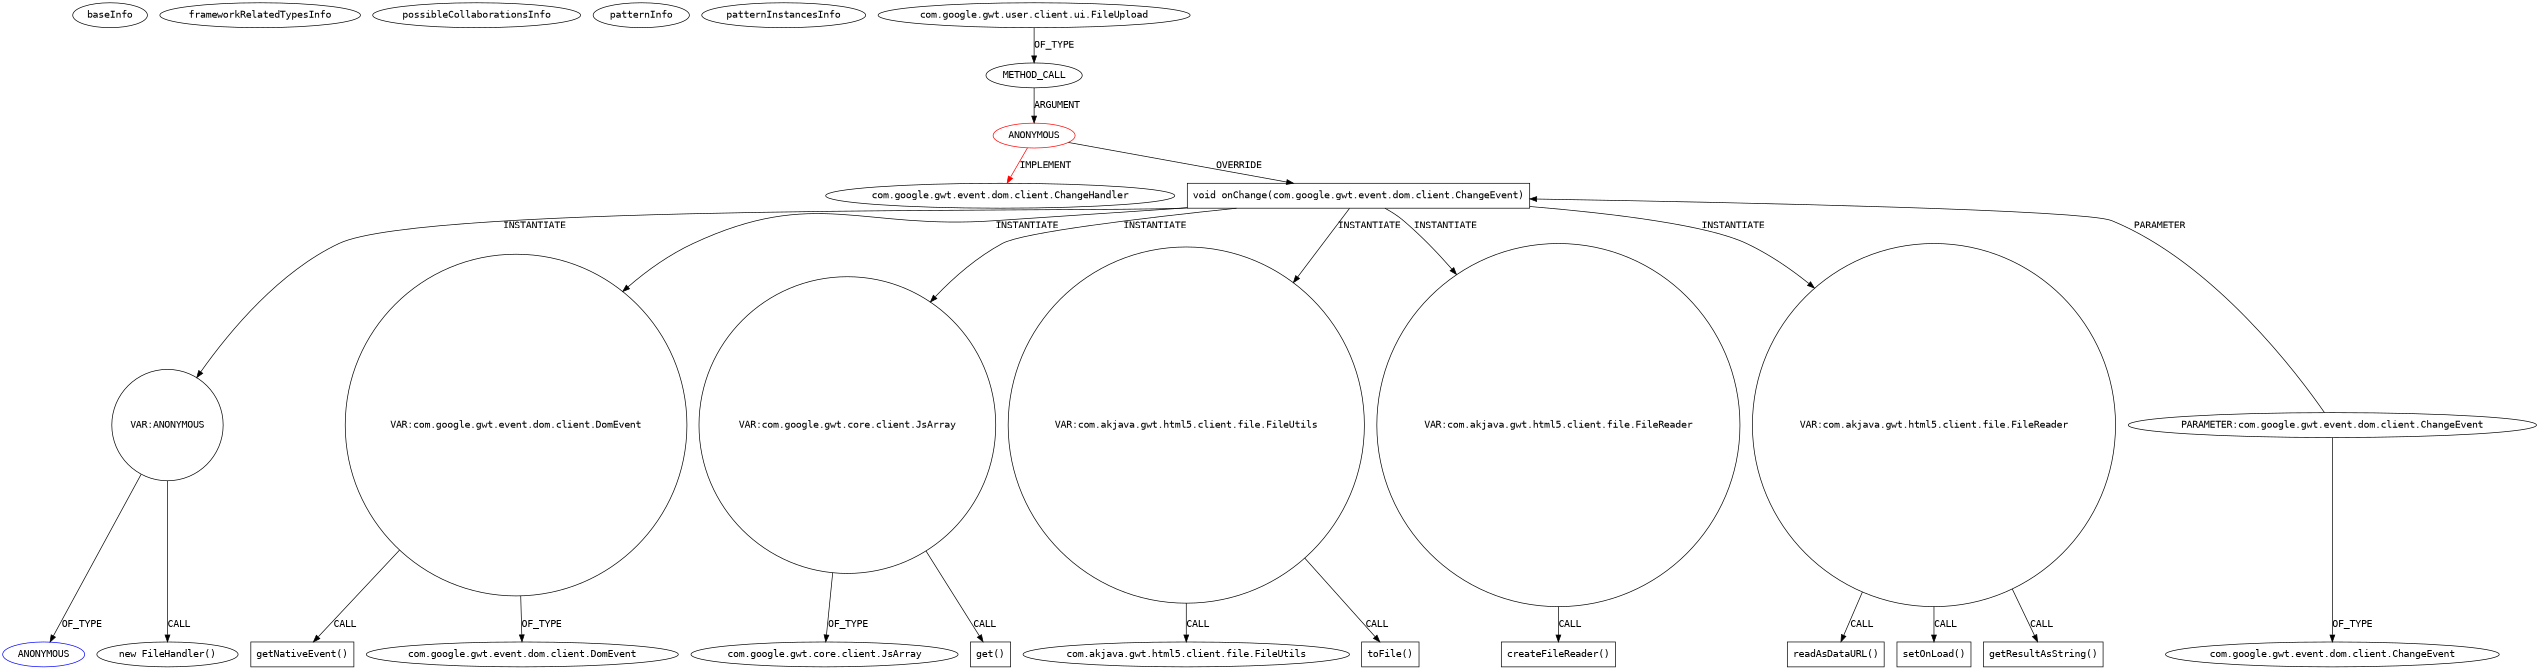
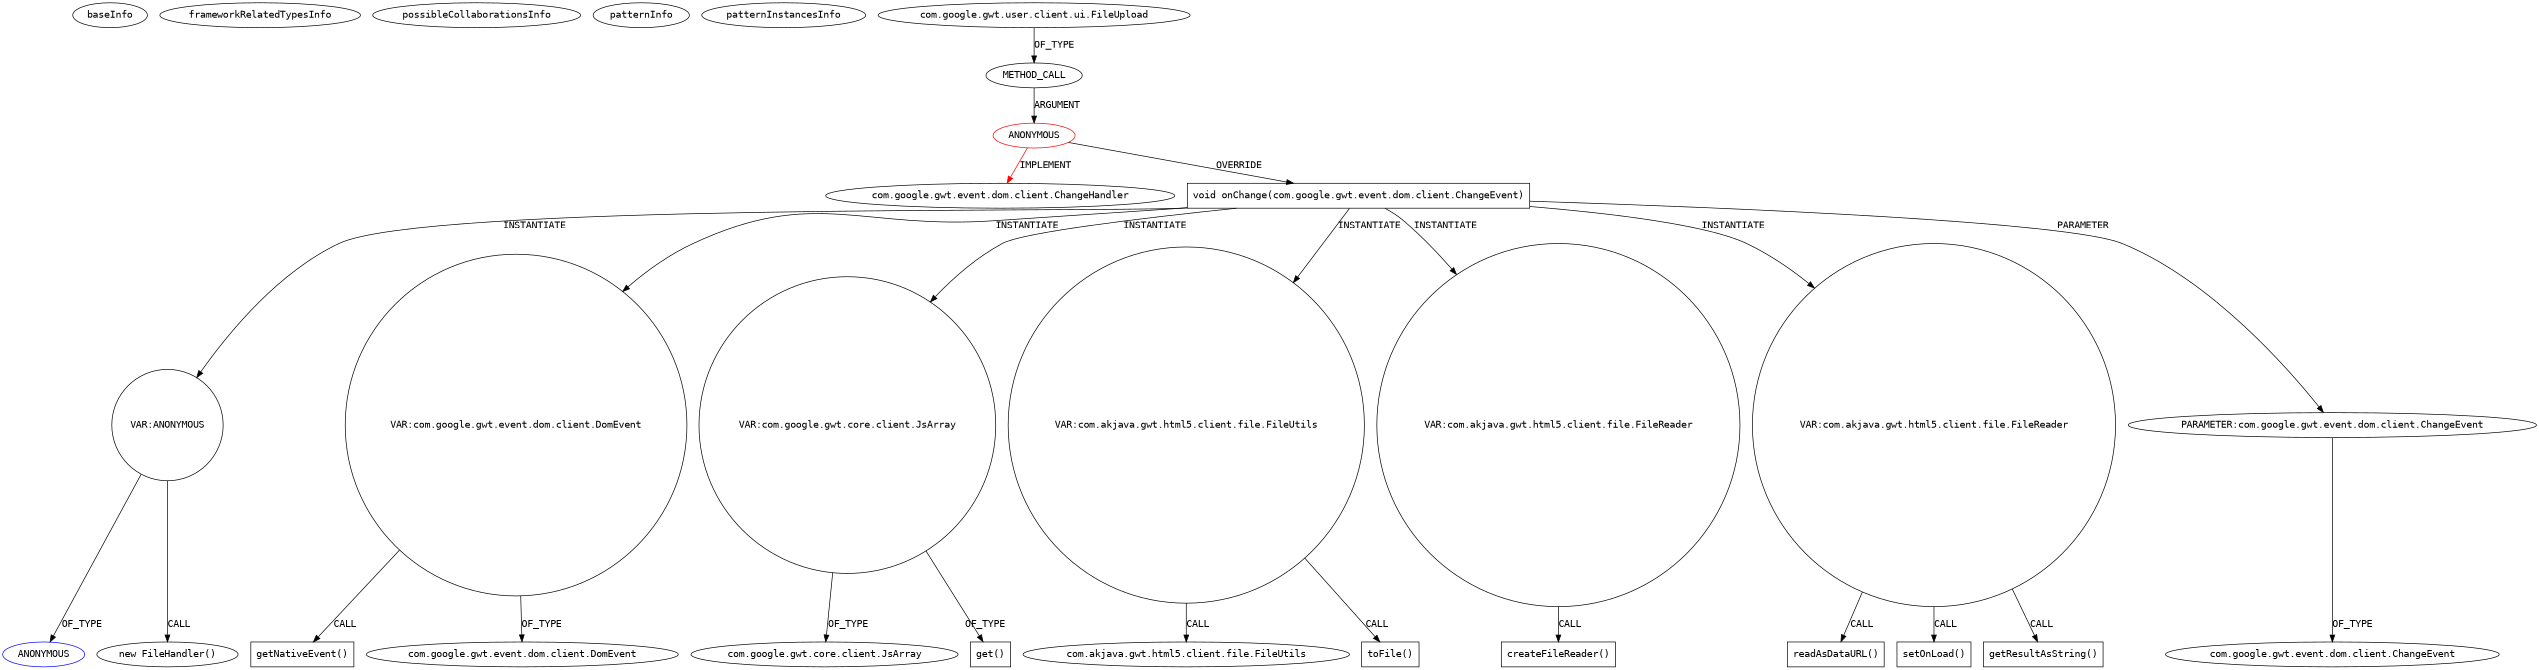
edge "PARAMETER:com.google.gwt.event.dom.client.ChangeEvent" -> "void onChange(com.google.gwt.event.dom.client.ChangeEvent)": reversed
edge "VAR:com.google.gwt.core.client.JsArray" -> "get()": label "CALL" -> "OF_TYPE"
